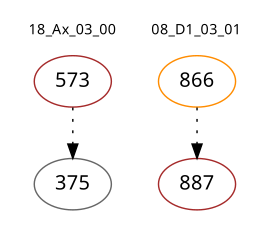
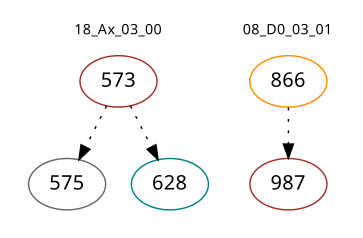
cluster "08_D1_03_01": label "08_D1_03_01" -> "08_D0_03_01"
node "375": label "375" -> "575"
node "628": added
node "887": label "887" -> "987"
